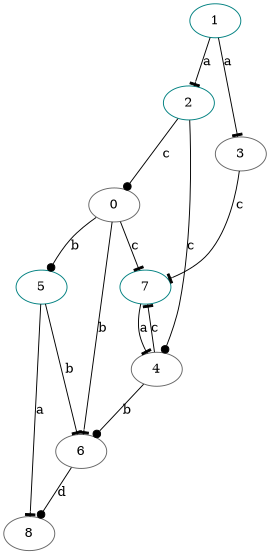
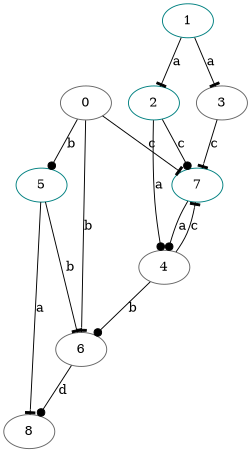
edge "2" -> "0": now "2" -> "7"
edge "2" -> "4": label "c" -> "a"
edge "7" -> "4": arrowhead tee -> dot
